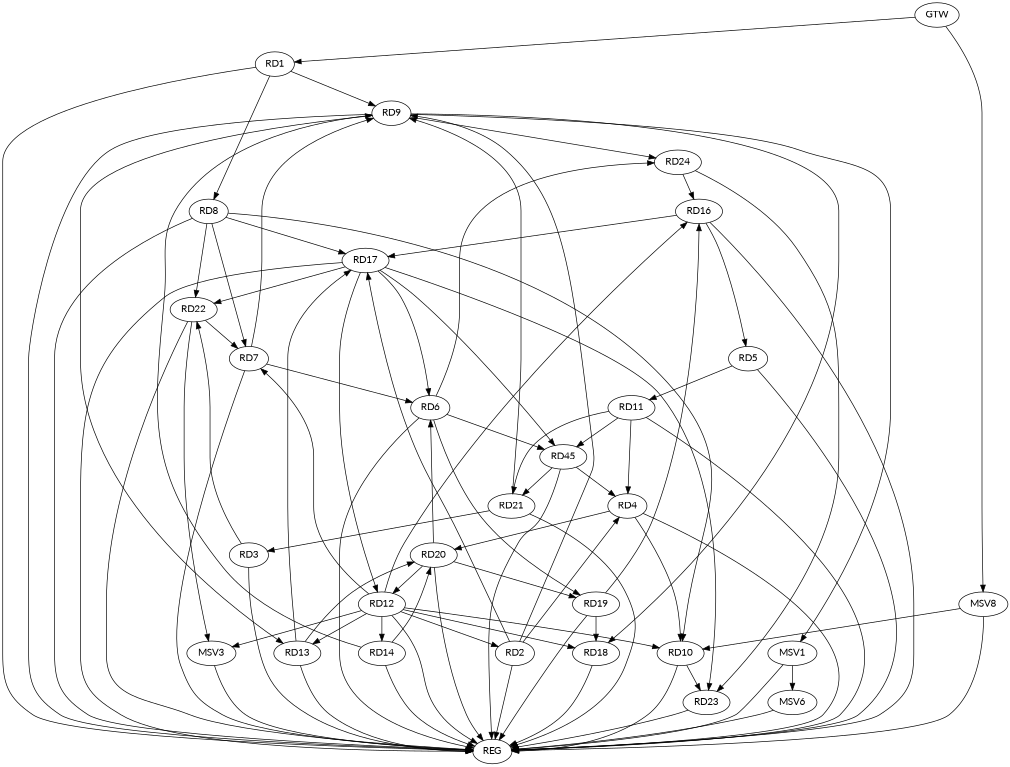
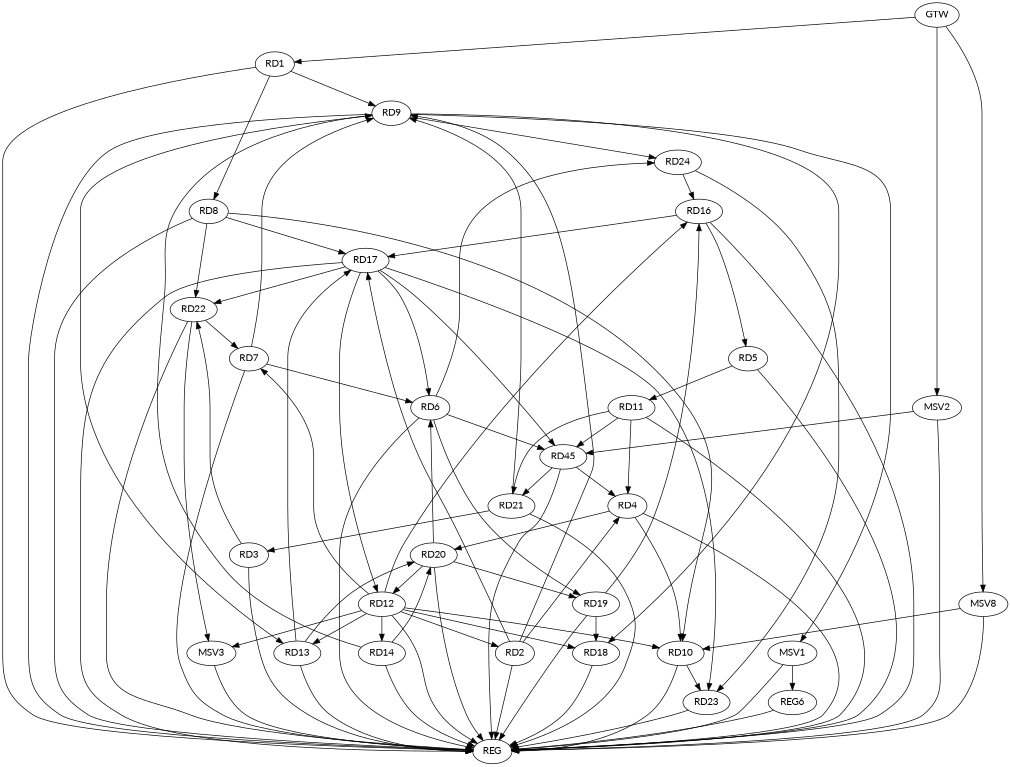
edge "RD8" -> "RD7": removed
node "MSV2": added
node "MSV6": label "MSV6" -> "REG6"
